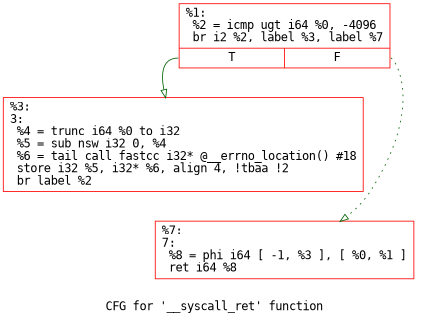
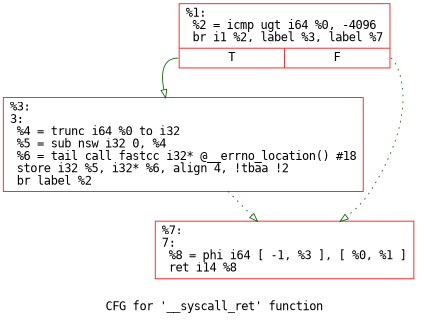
node "%1:": text "br i2 %2, label %3, label %7" -> "br i1 %2, label %3, label %7"
edge "%3:" -> "%7:": added
node "%7:": text "ret i64 %8" -> "ret i14 %8"
